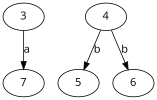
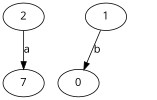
node "3": label "3" -> "2"
node "4": label "4" -> "1"
node "5": label "5" -> "0"
node "6": removed
